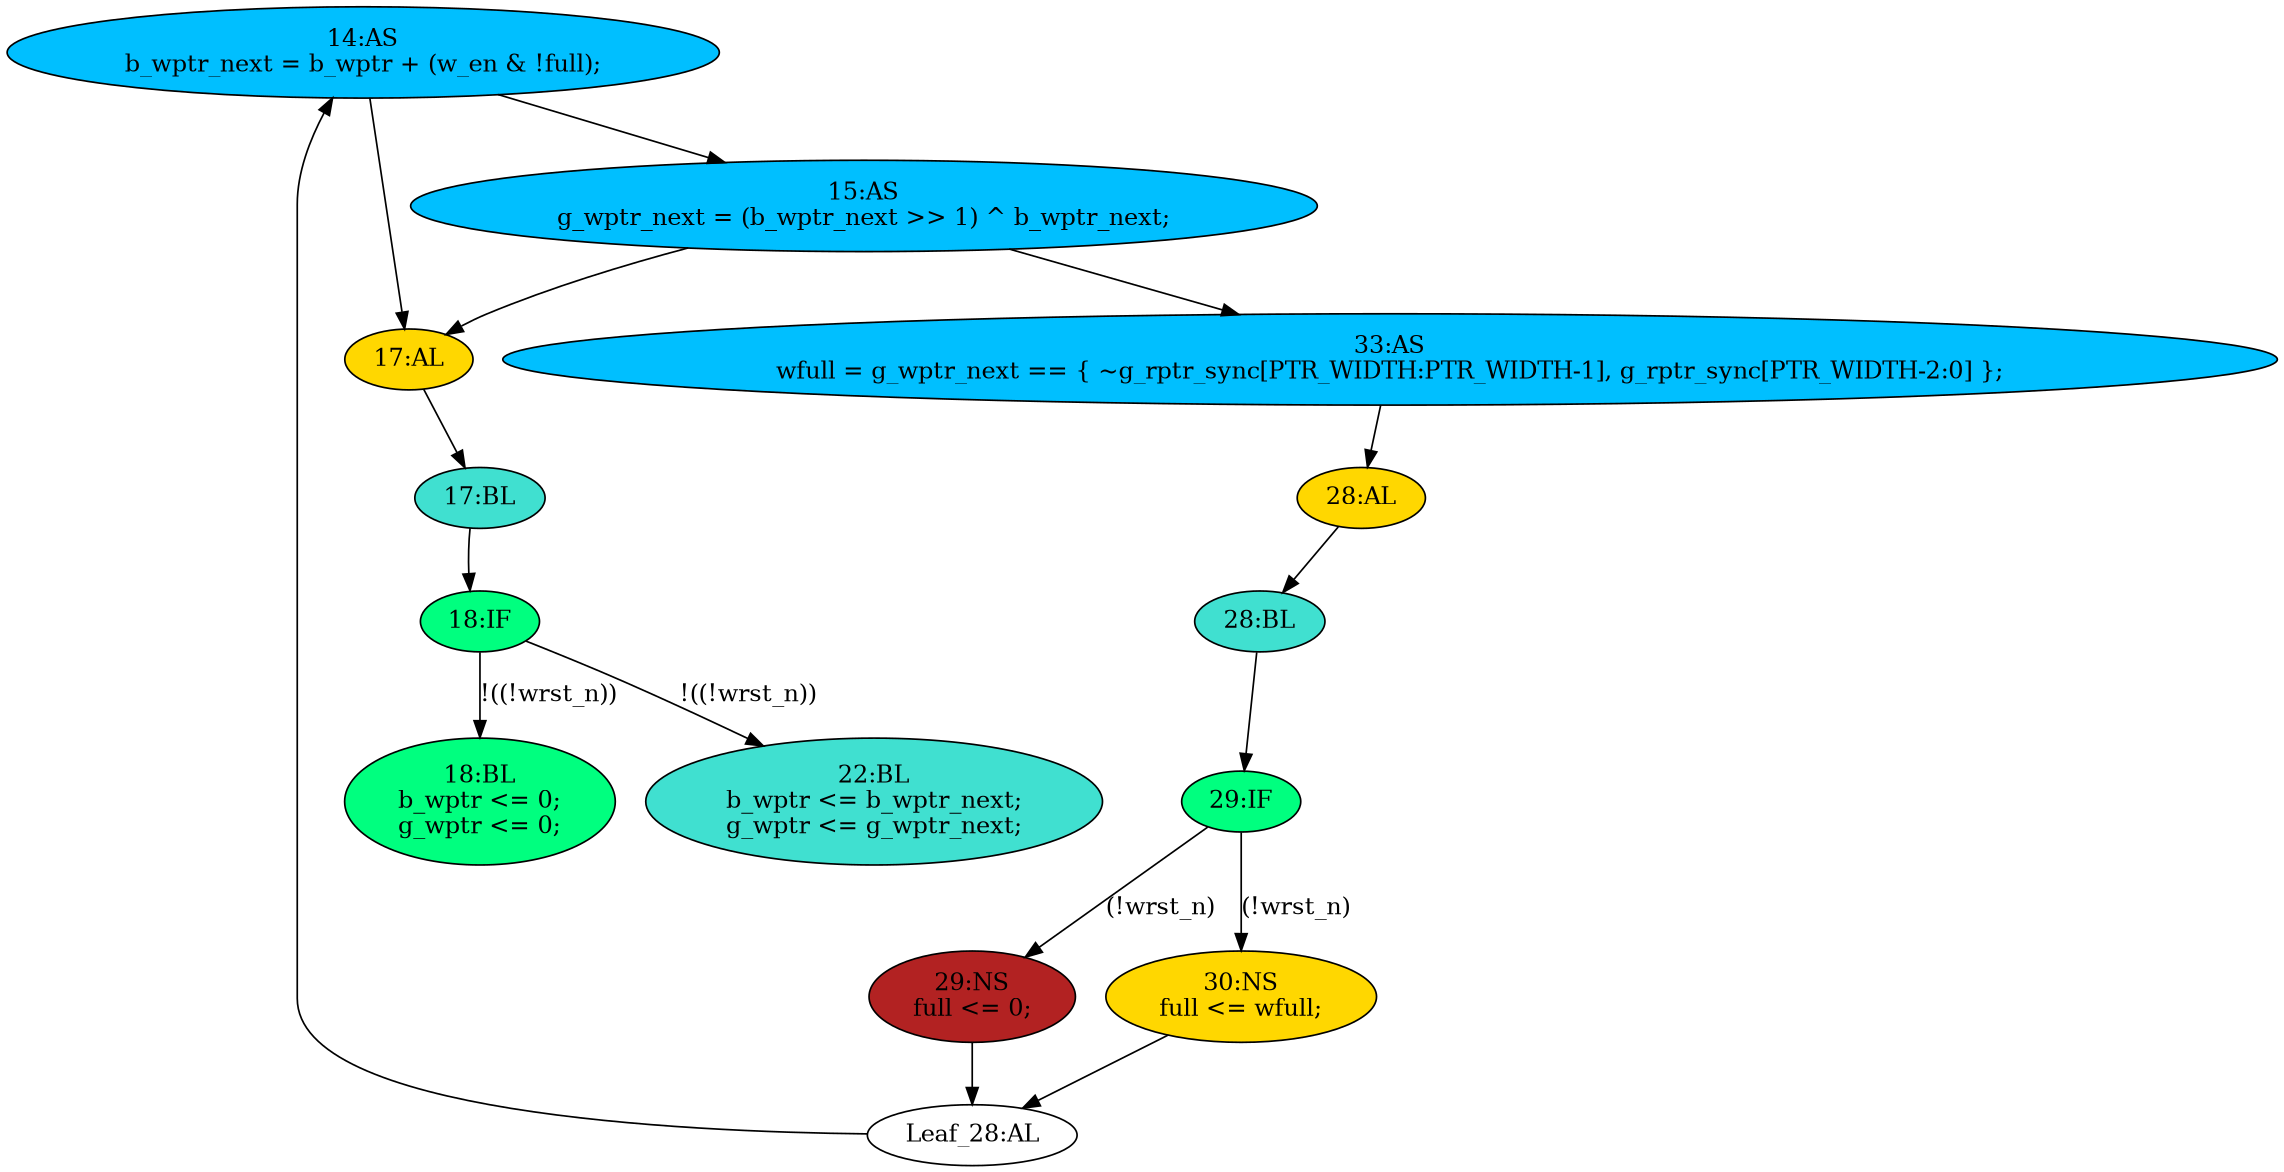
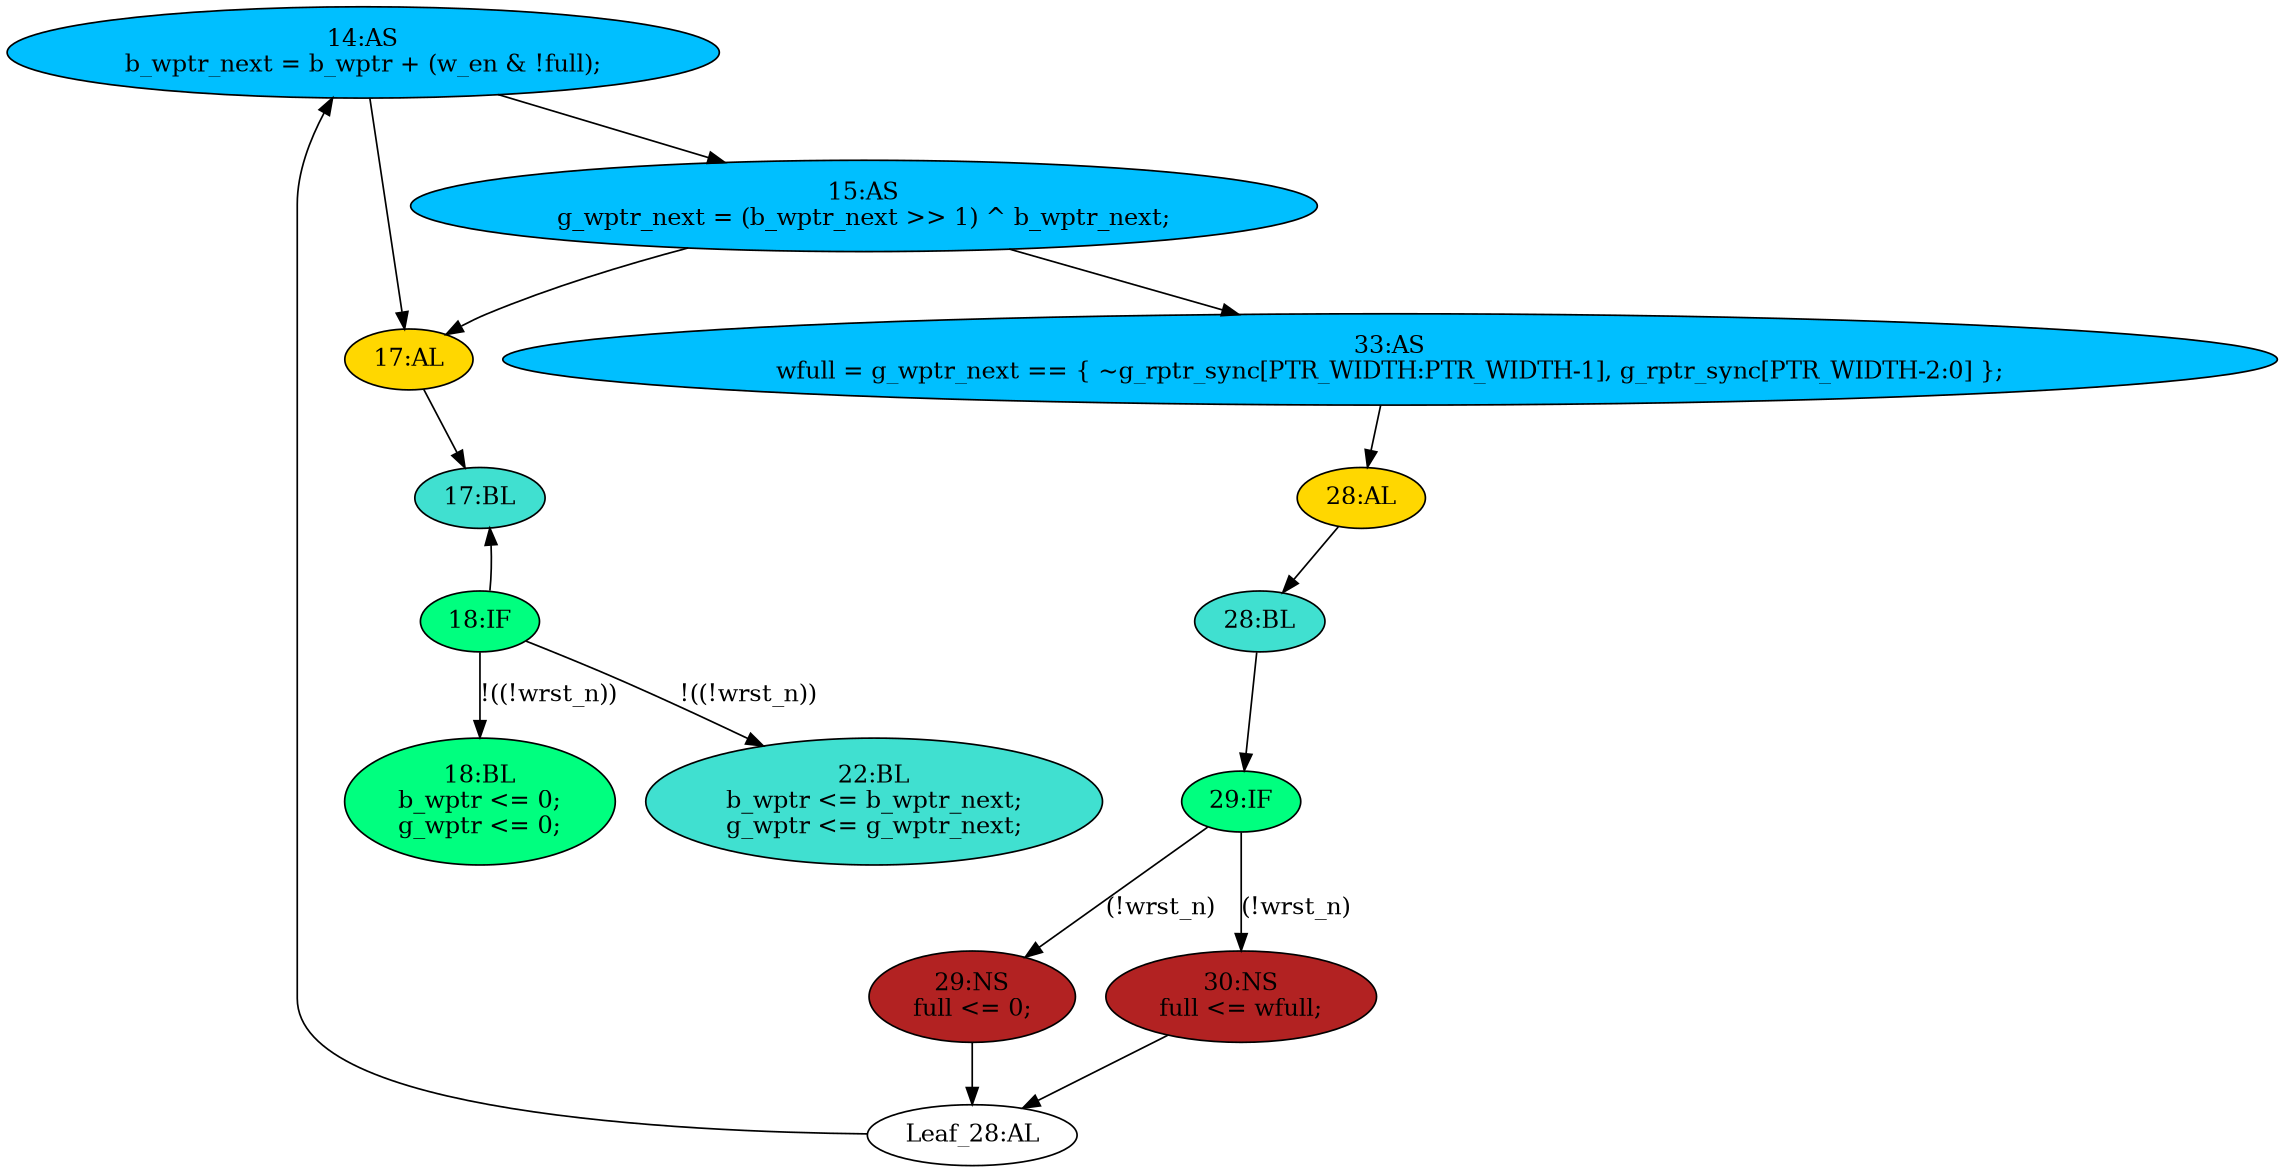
edge "17:BL" -> "18:IF": reversed
node "30:NS full <= wfull;": fillcolor gold -> firebrick
